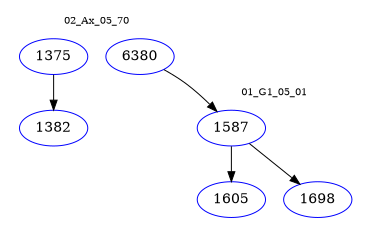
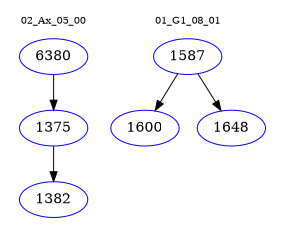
cluster "02_Ax_05_70": label "02_Ax_05_70" -> "02_Ax_05_00"
edge "6380" -> "1587": now "6380" -> "1375"
cluster "01_G1_05_01": label "01_G1_05_01" -> "01_G1_08_01"
node "1605": label "1605" -> "1600"
node "1698": label "1698" -> "1648"
